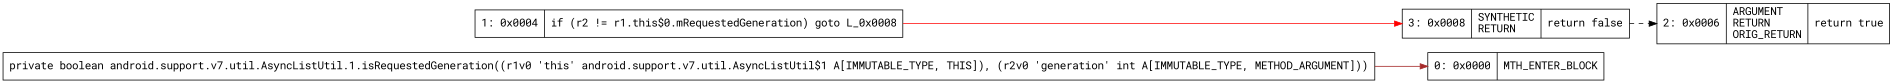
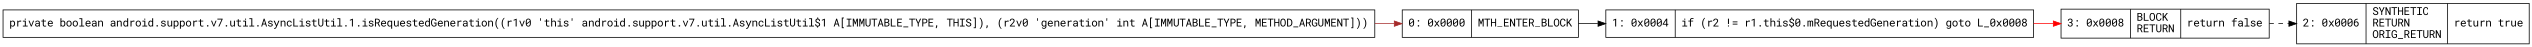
node "2: 0x0006": text "ARGUMENT" -> "SYNTHETIC"
node "3: 0x0008": text "SYNTHETIC" -> "BLOCK"
edge "0: 0x0000" -> "1: 0x0004": added
